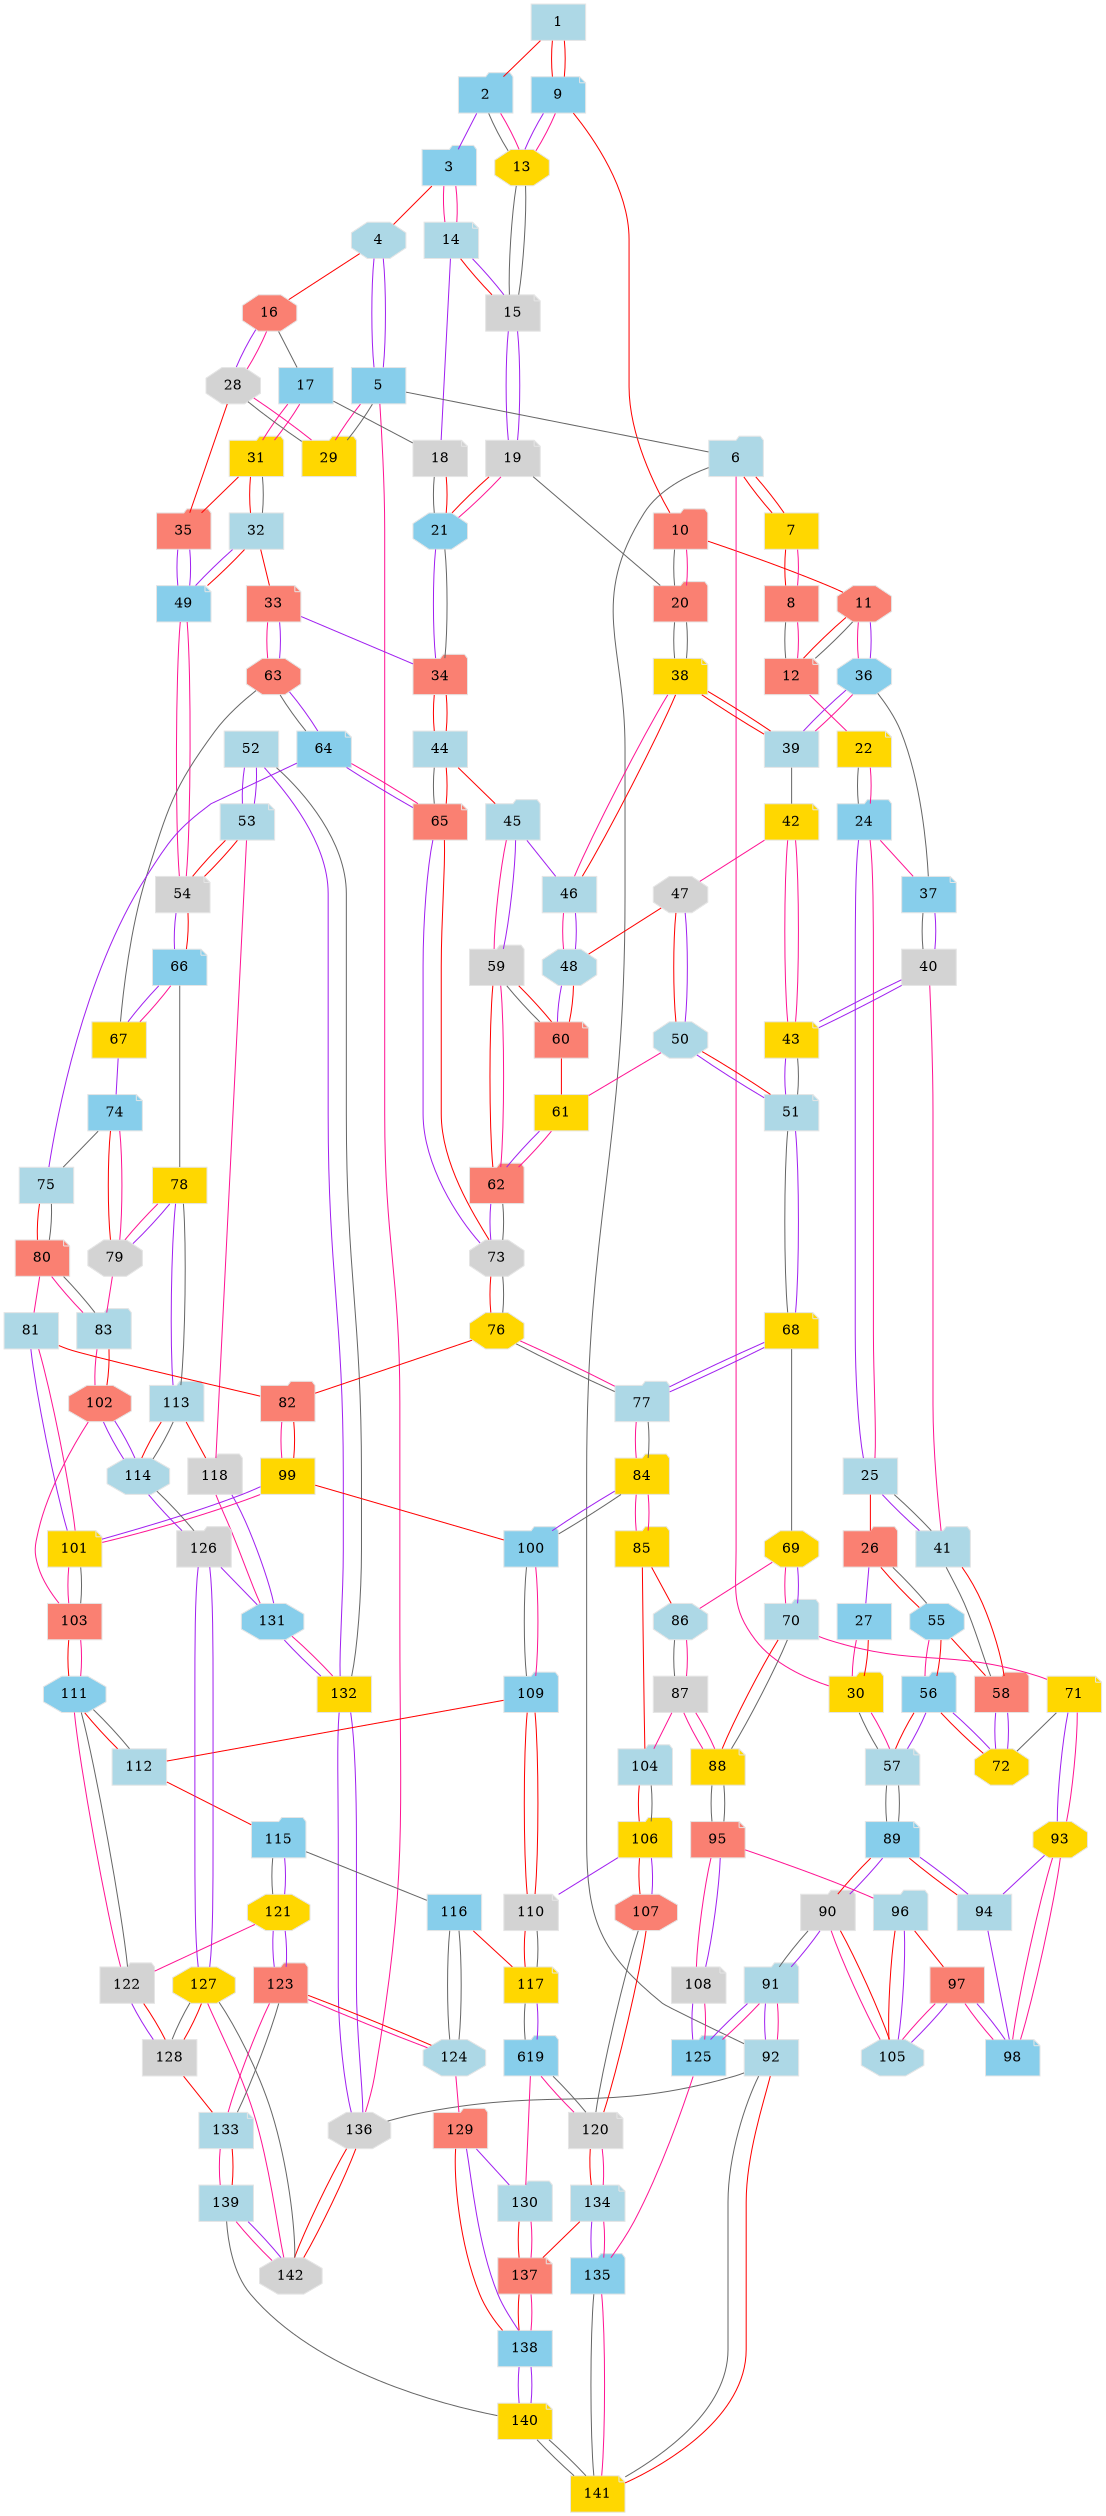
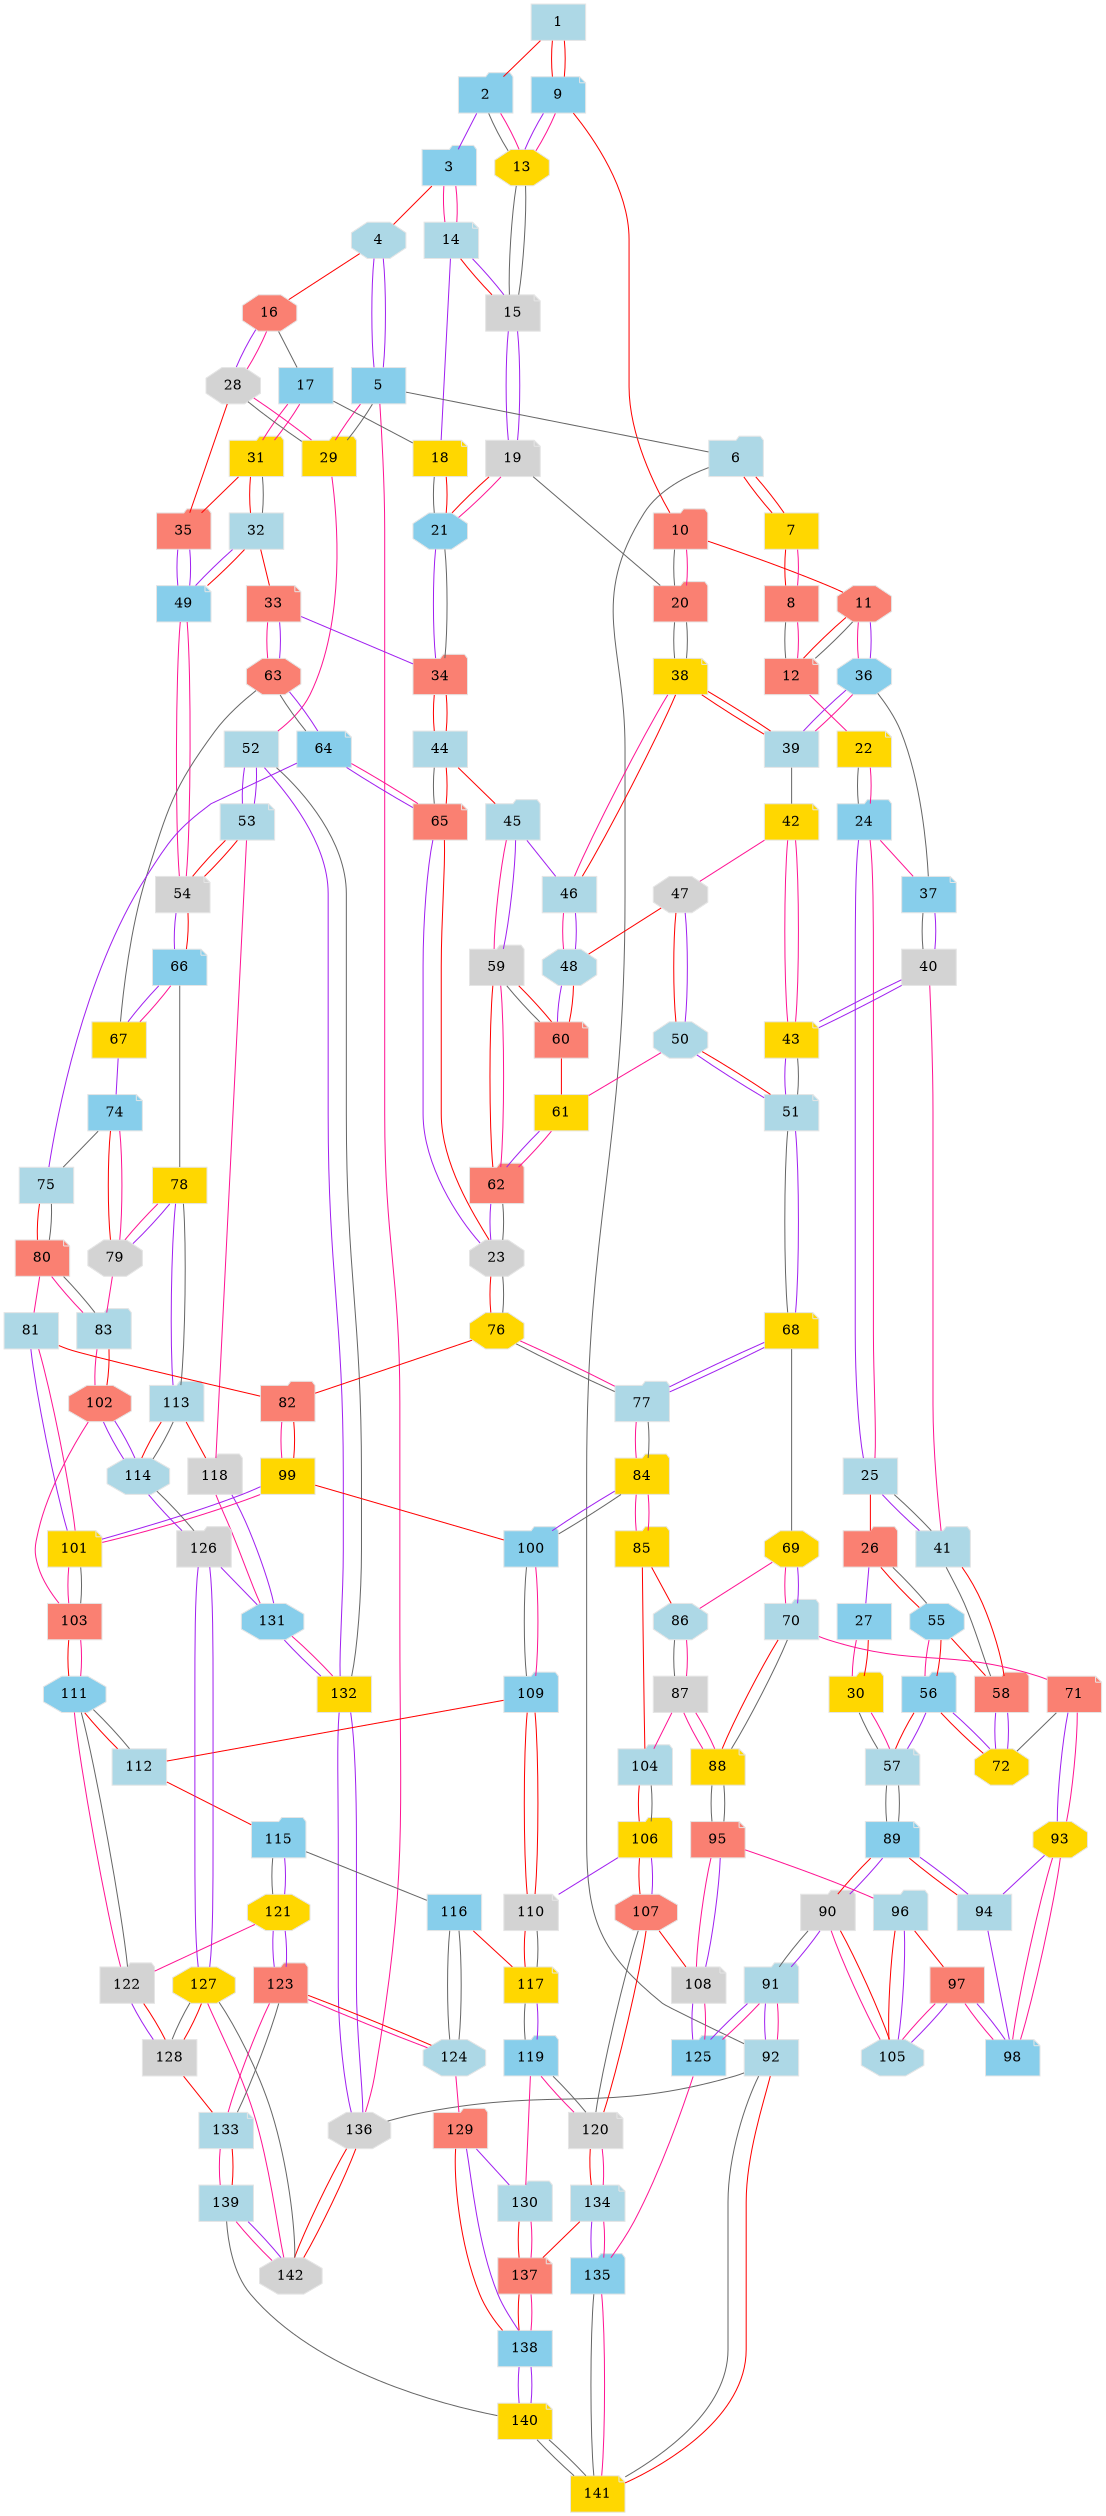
node "18": fillcolor lightgrey -> gold
edge "29" -- "52": added
edge "6" -- "30": removed
node "73": label "73" -> "23"
node "71": fillcolor gold -> salmon
edge "107" -- "108": added
node "619": label "619" -> "119"
